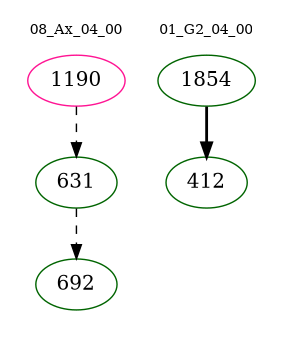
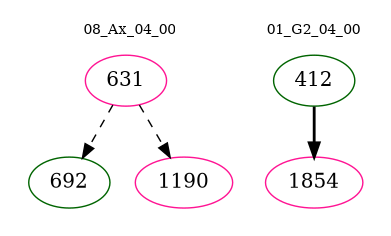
node "1854": color darkgreen -> deeppink
edge "1190" -> "631": reversed
edge "1854" -> "412": reversed
node "631": color darkgreen -> deeppink
